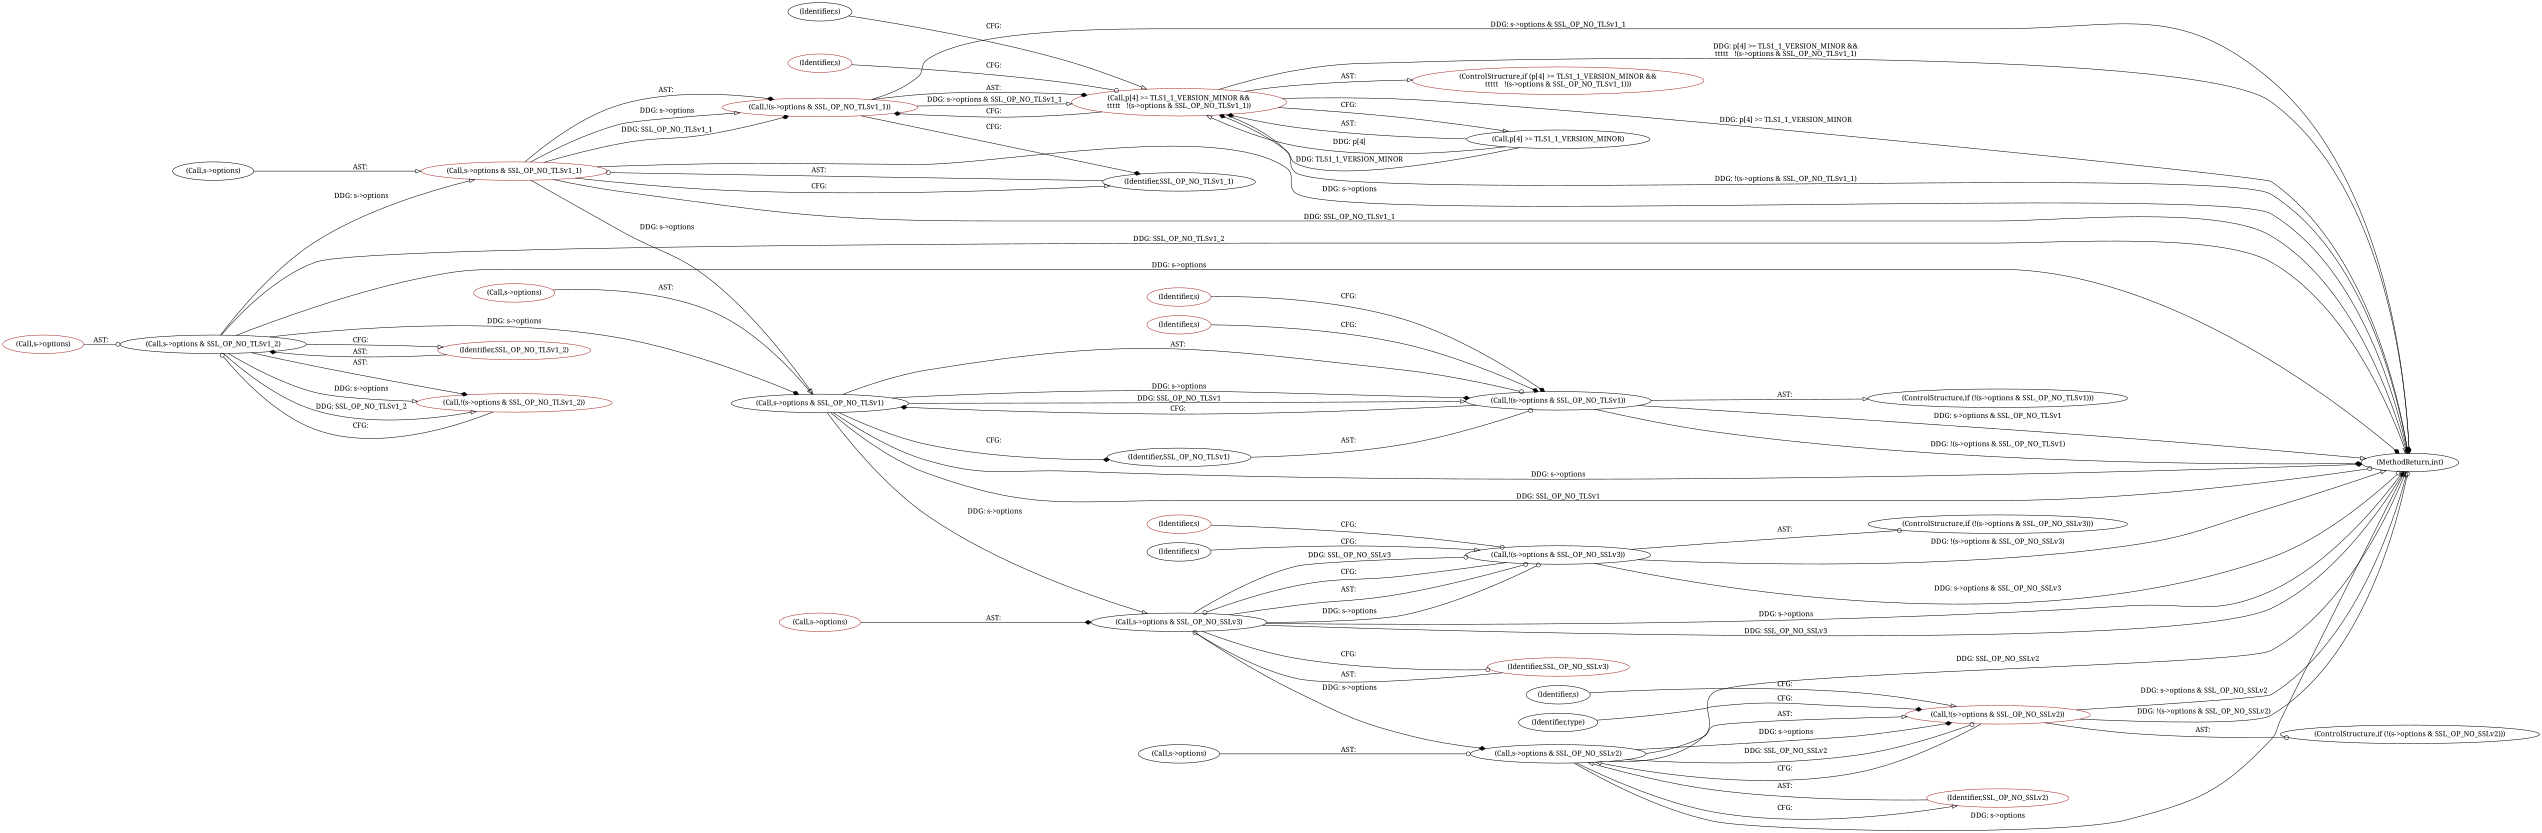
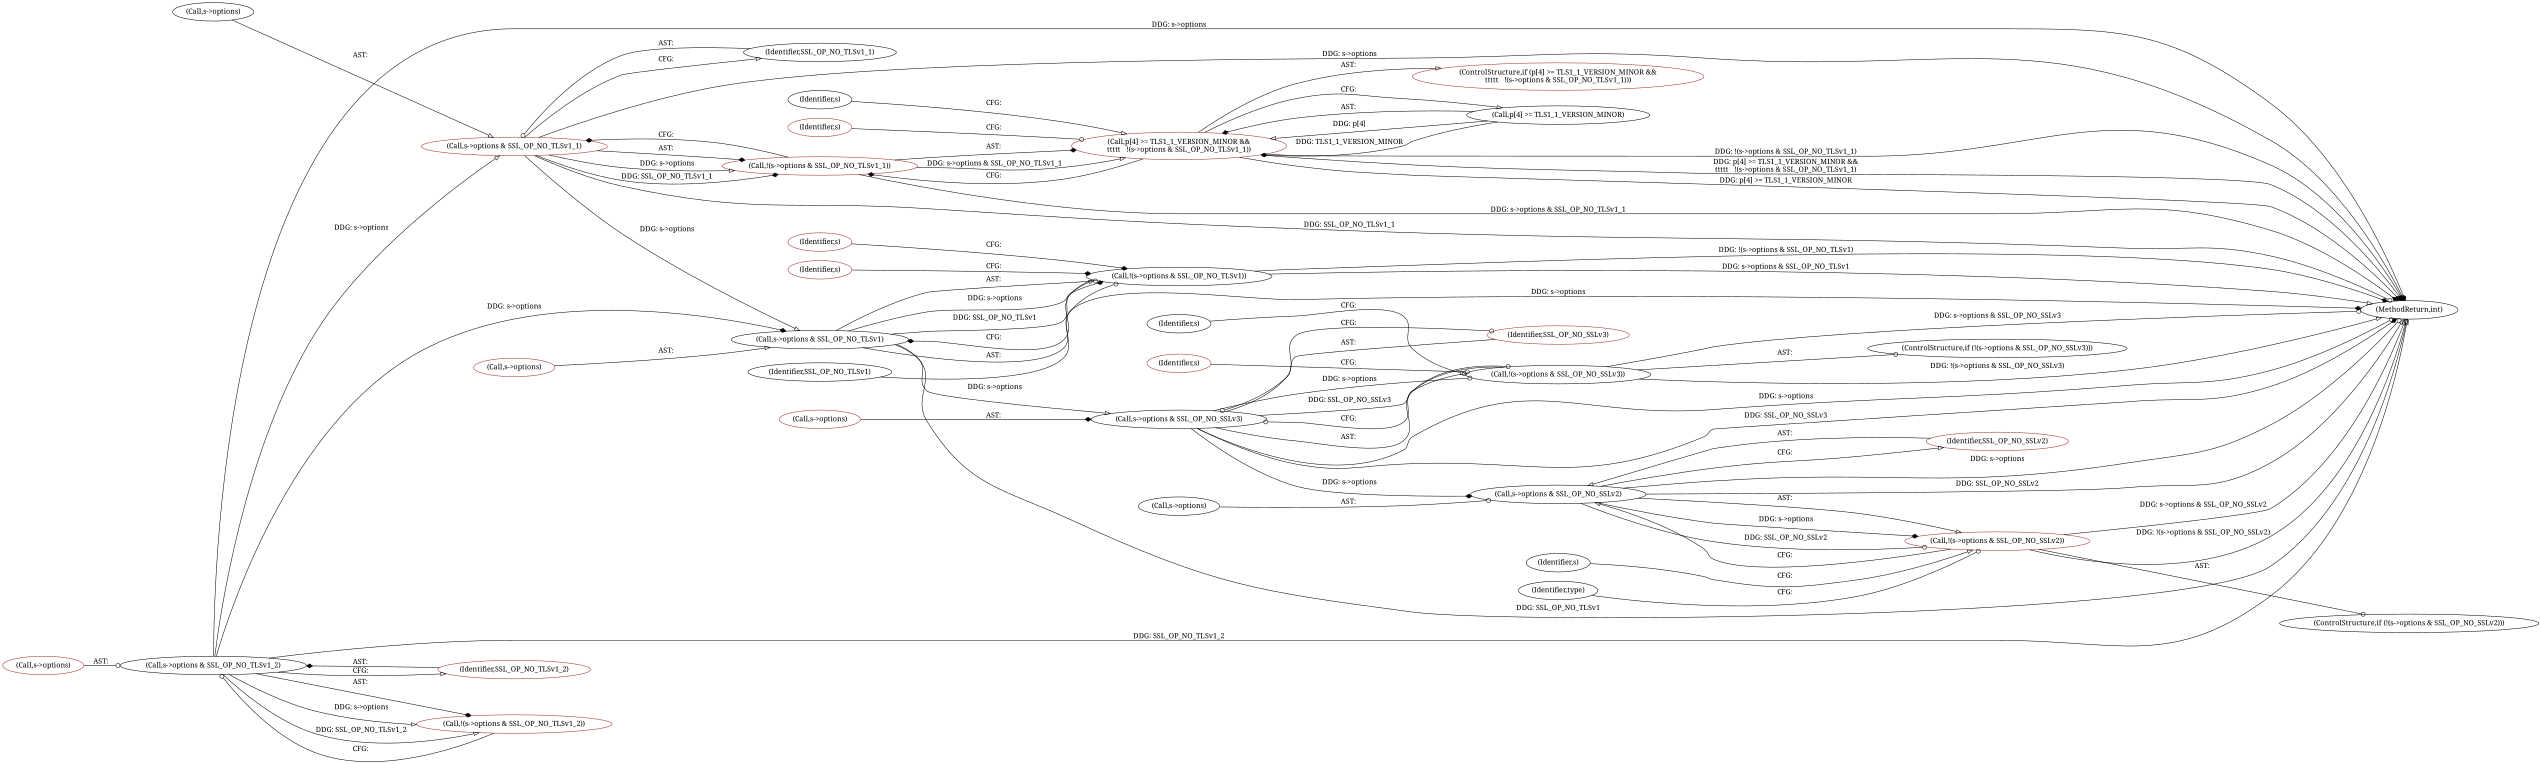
edge "(Call,!(s->options & SSL_OP_NO_TLSv1_1))" -> "(Identifier,SSL_OP_NO_TLSv1_1)": now "(Call,!(s->options & SSL_OP_NO_TLSv1_1))" -> "(Call,s->options & SSL_OP_NO_TLSv1_1)"
node "(ControlStructure,if (!(s->options & SSL_OP_NO_TLSv1)))": removed
edge "(Call,s->options & SSL_OP_NO_TLSv1)" -> "(Identifier,SSL_OP_NO_TLSv1)": removed, label "CFG:"
edge "(Identifier,type)" -> "(Call,!(s->options & SSL_OP_NO_SSLv2))": arrowhead diamond -> odot
